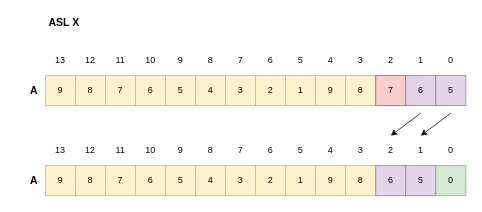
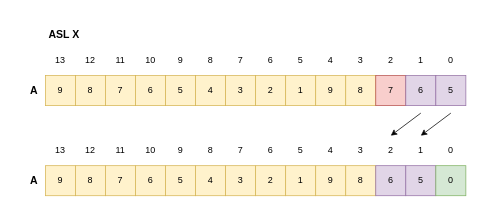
node "ASL X": moved (64, 23) -> (64, 34)
